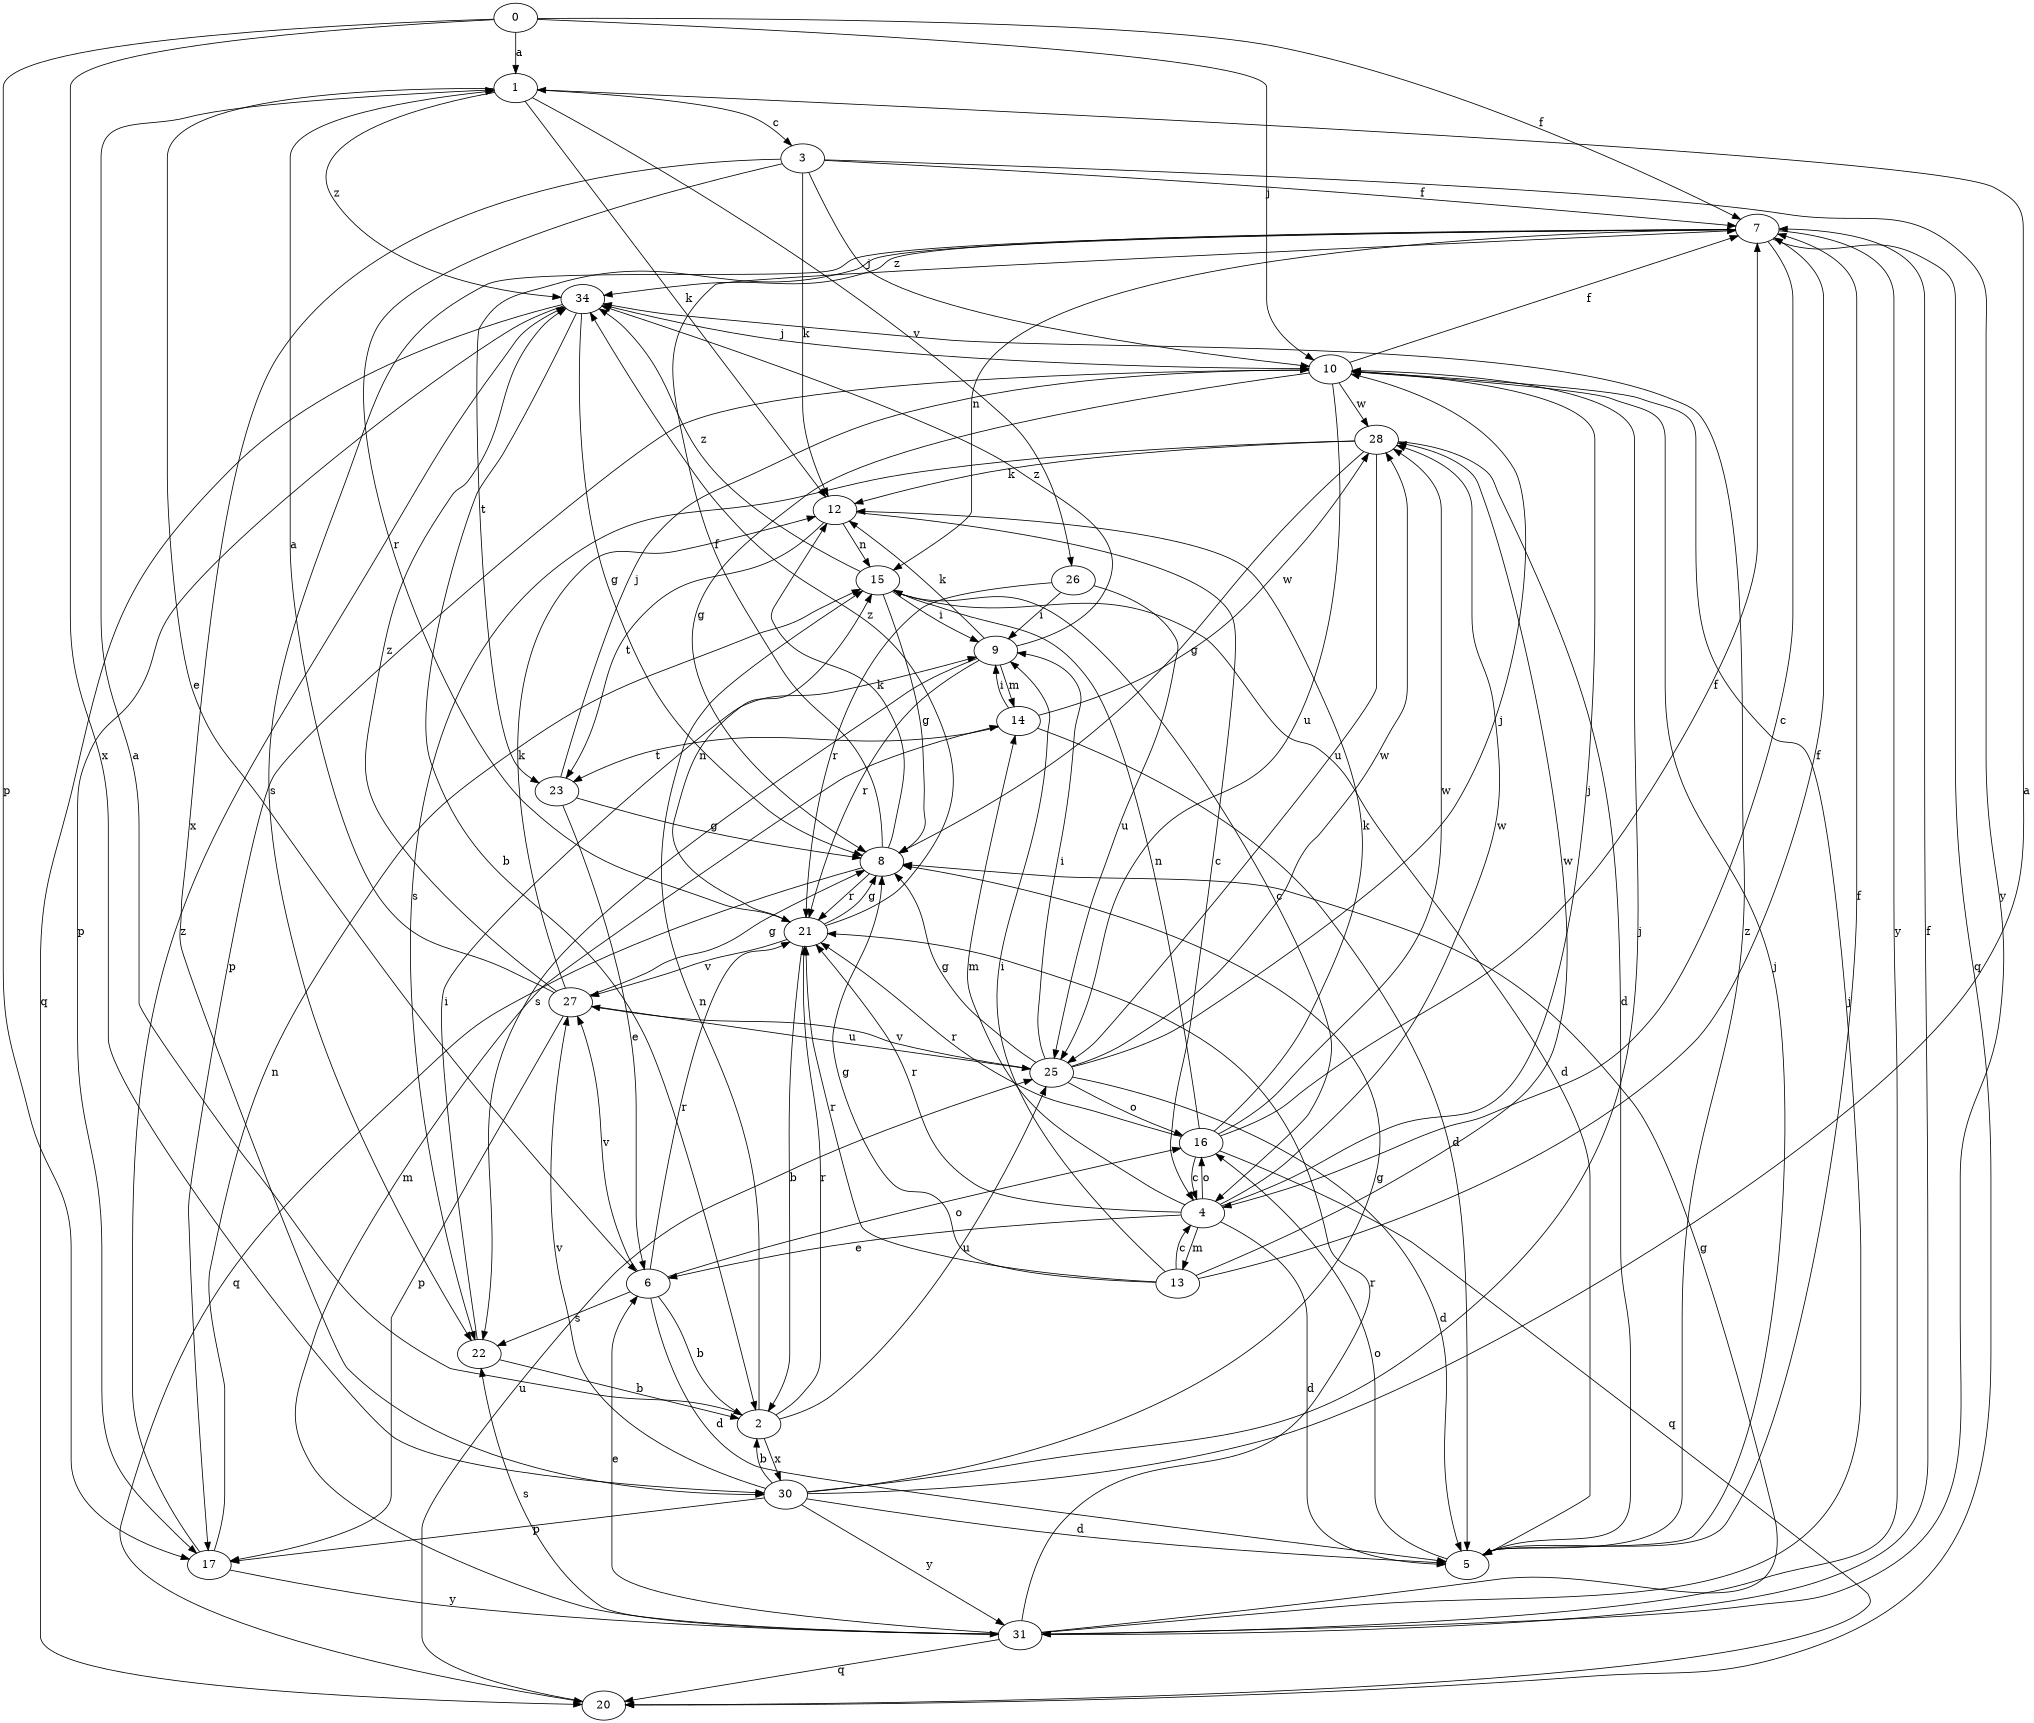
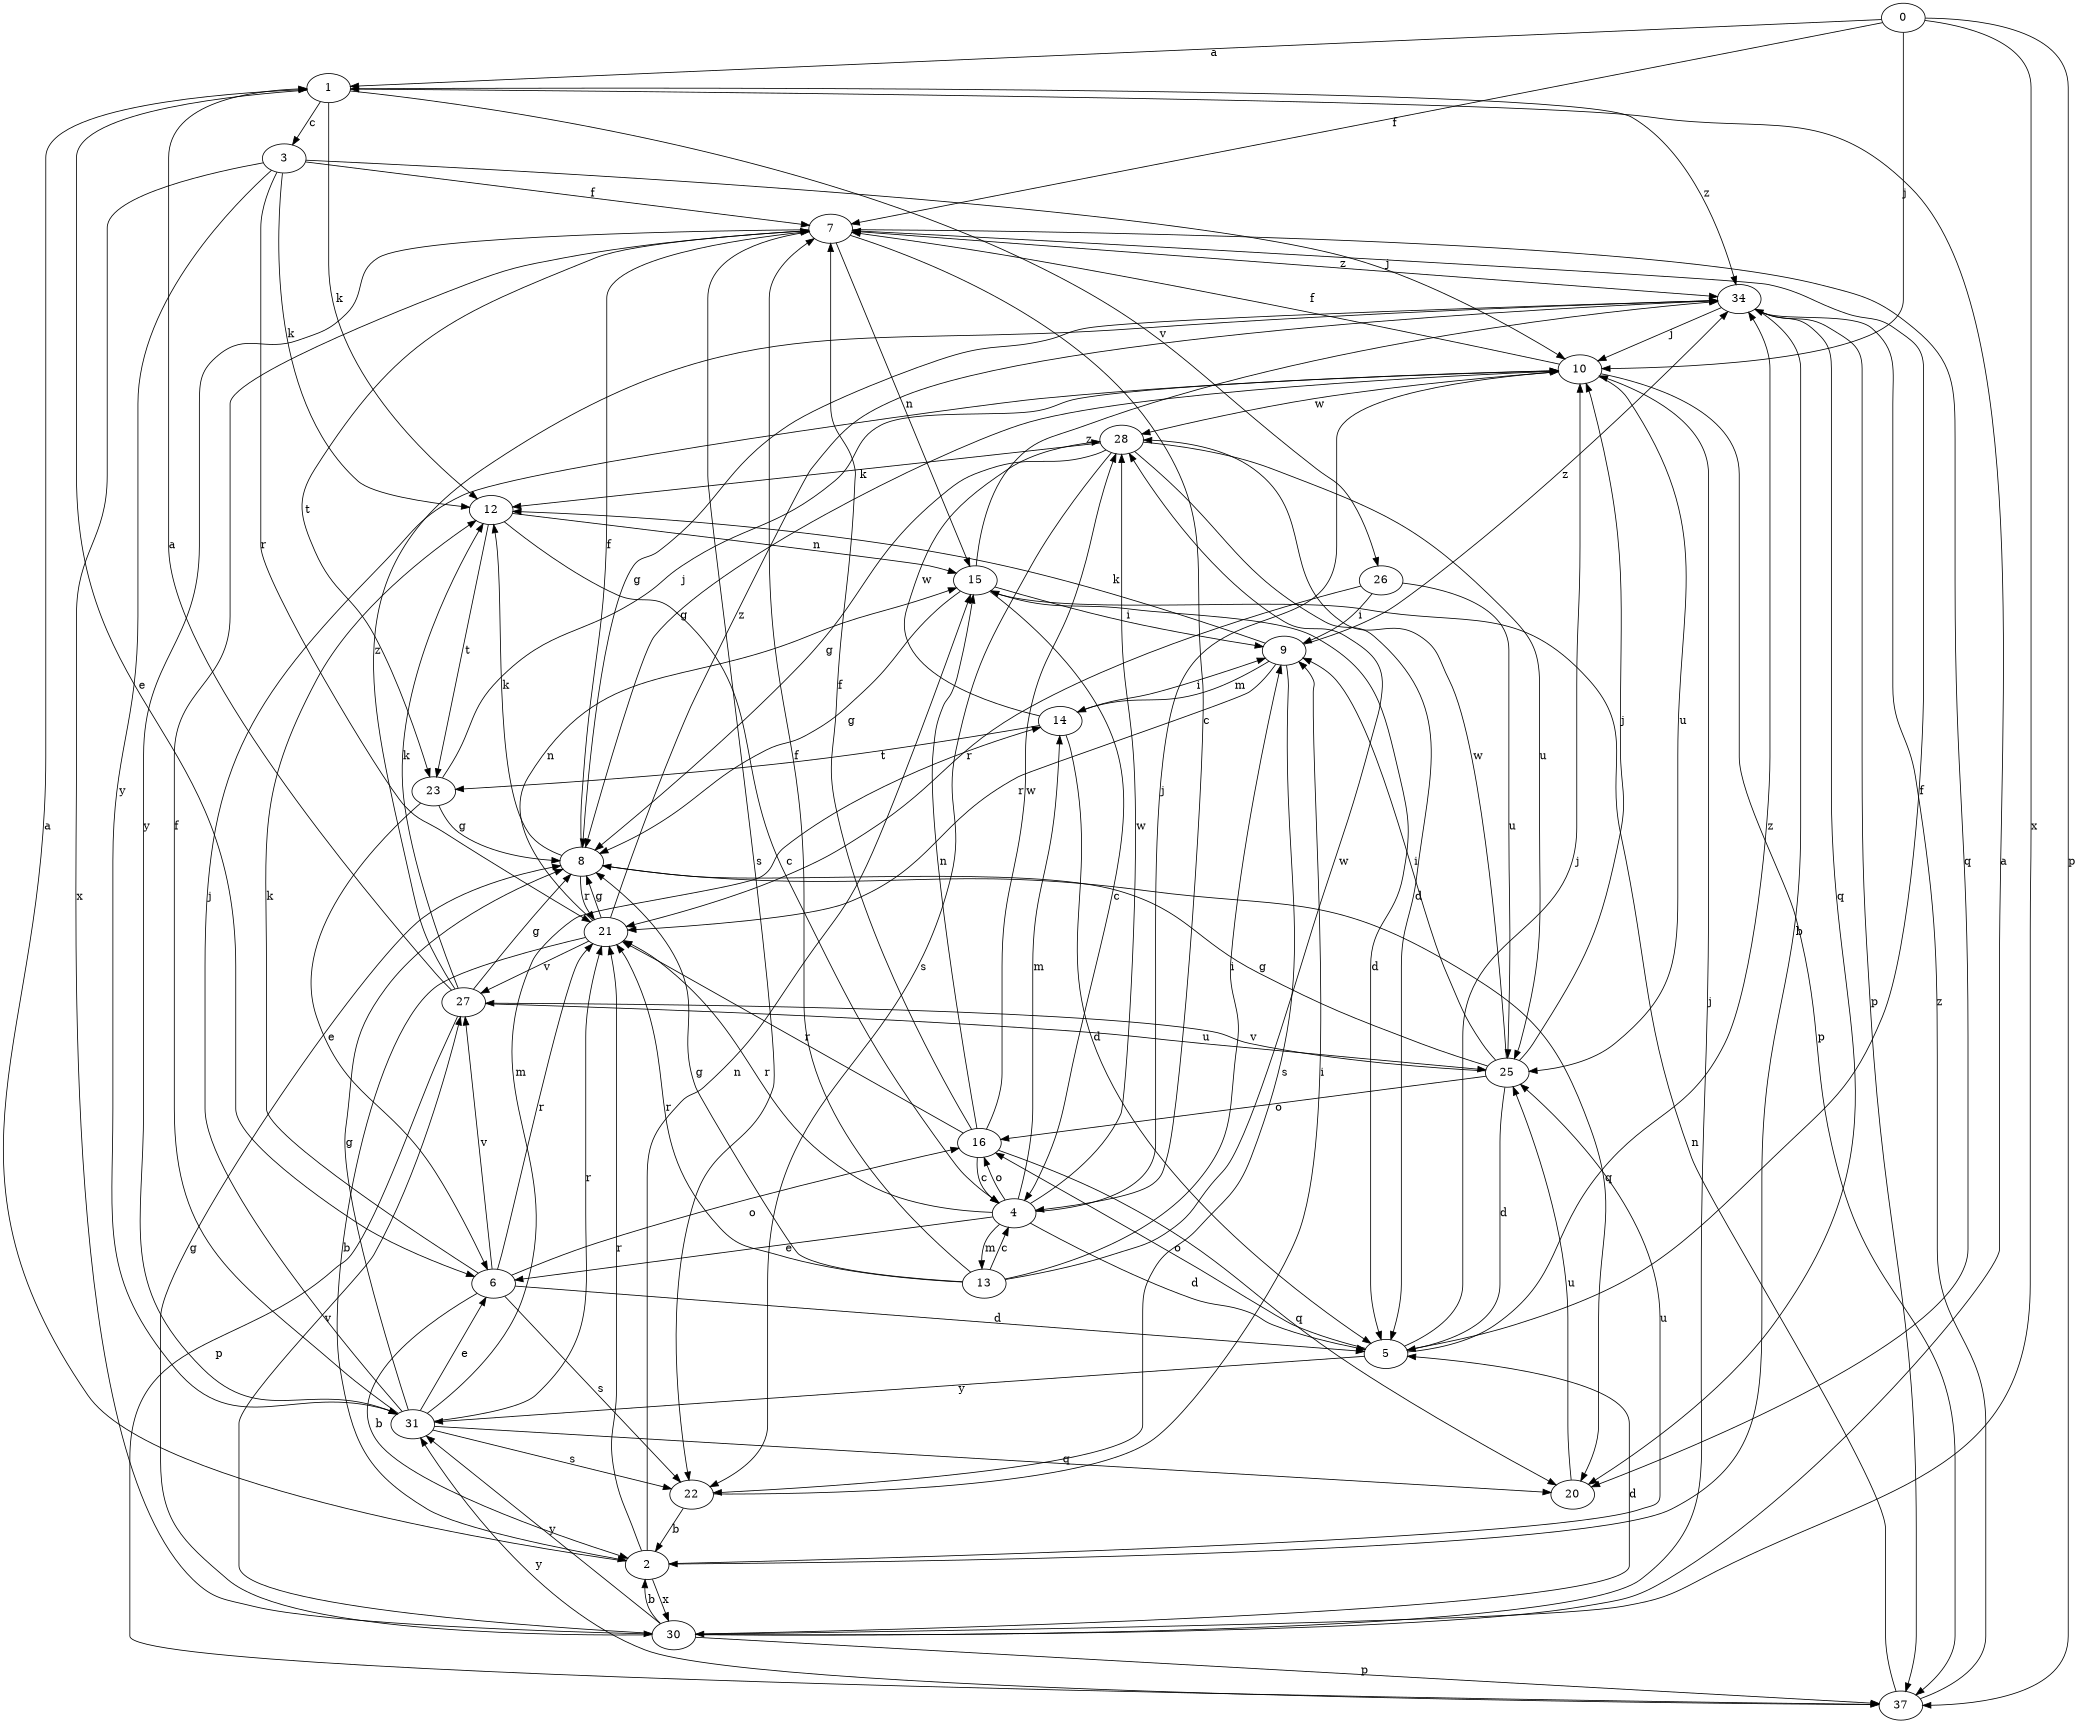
edge "16" -> "12": now "6" -> "12"
edge "5" -> "31": added, label "y"
node "17": label "17" -> "37"
